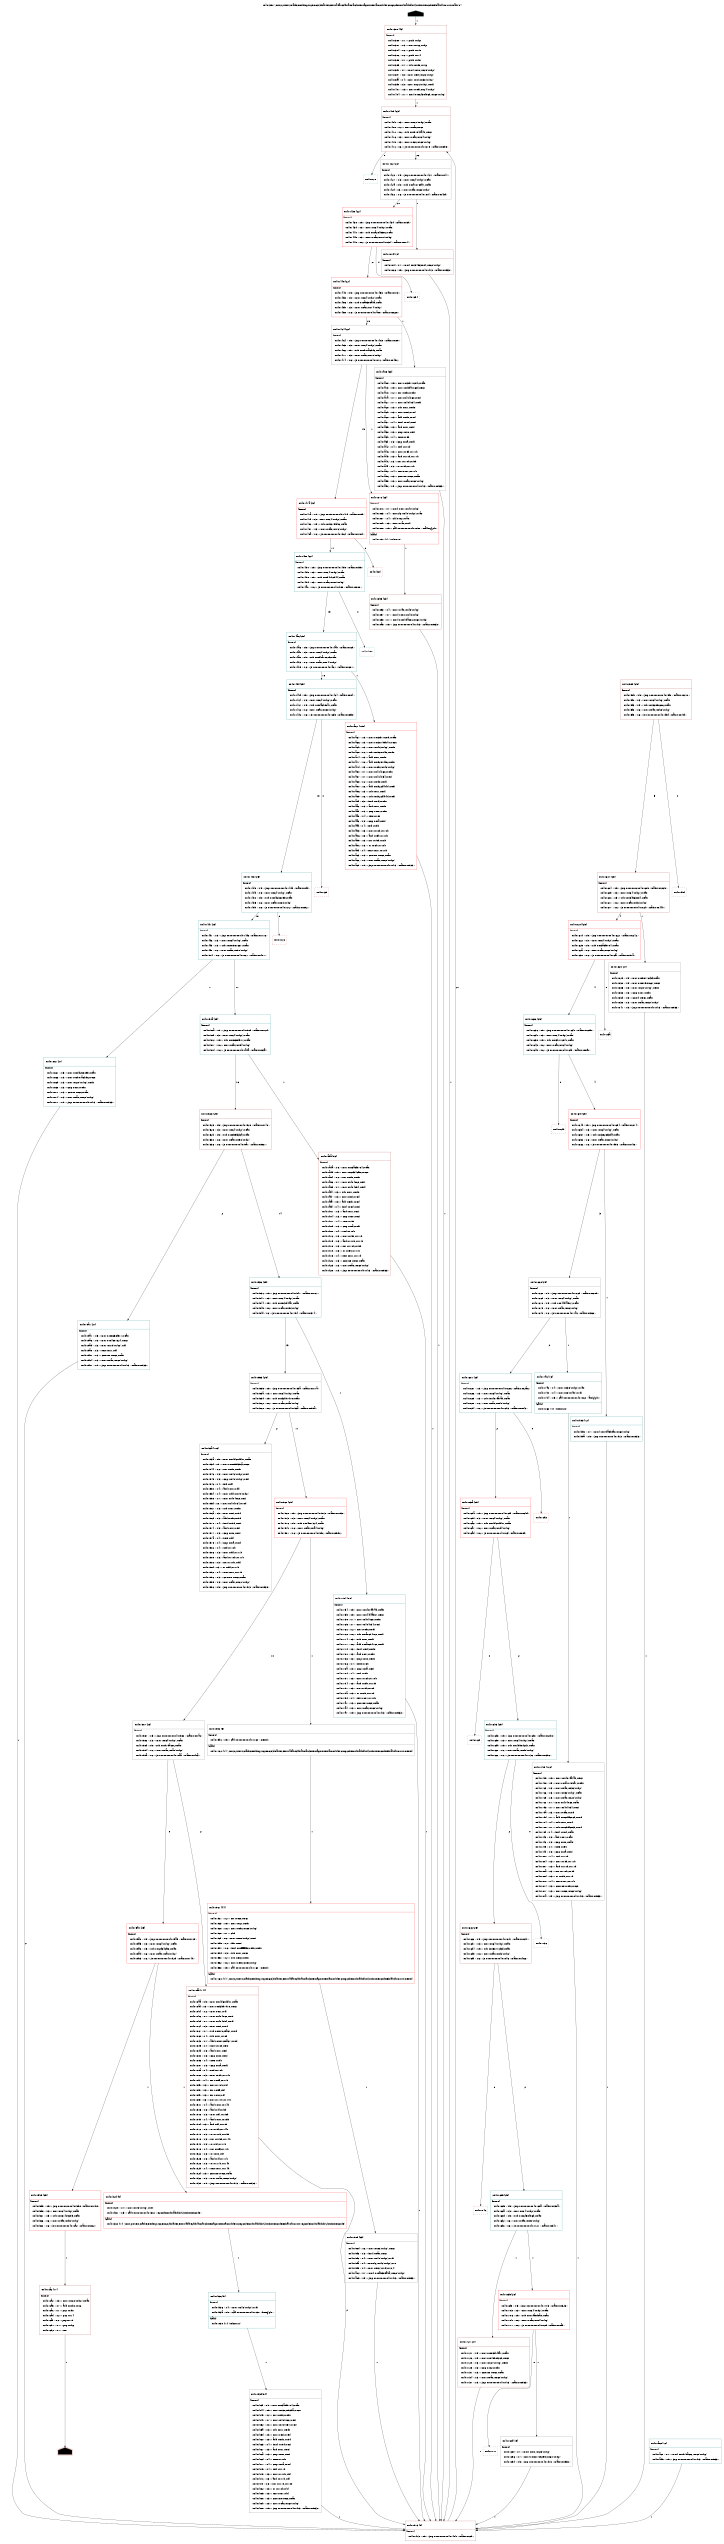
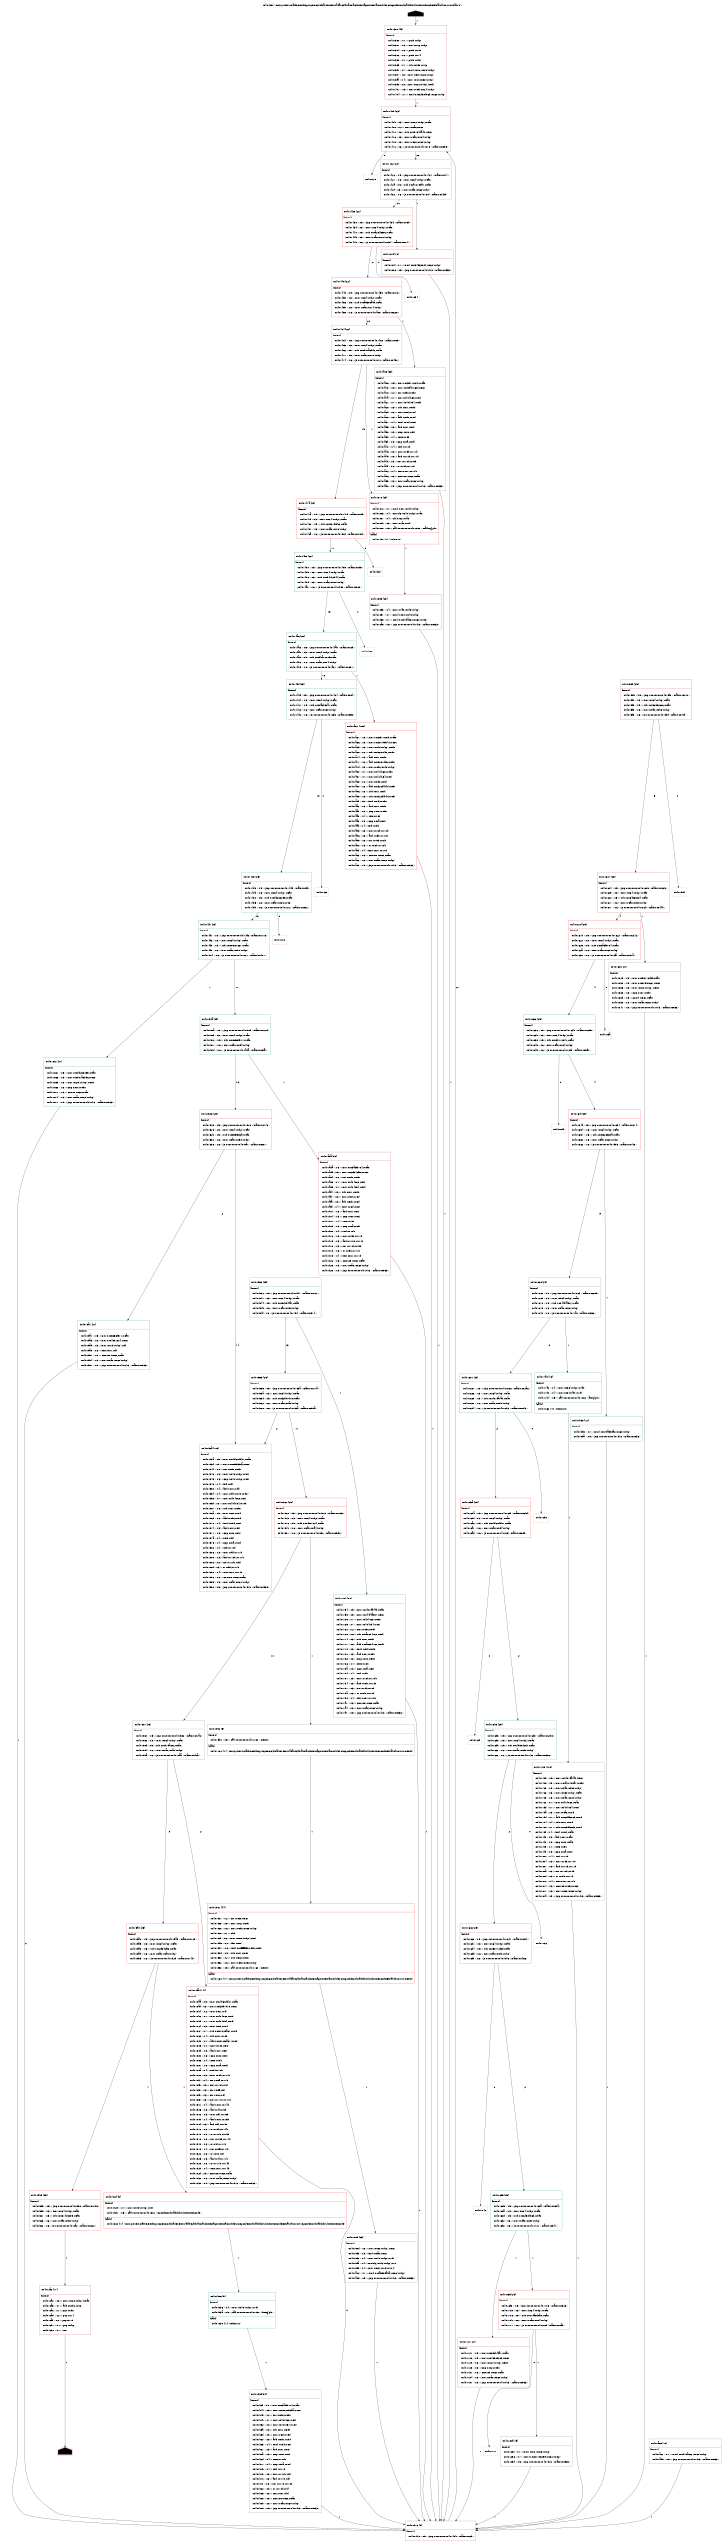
edge "0x401523 [25]" -> "0x40153c [25]": now "0x401523 [25]" -> "0x40193a [103]"
